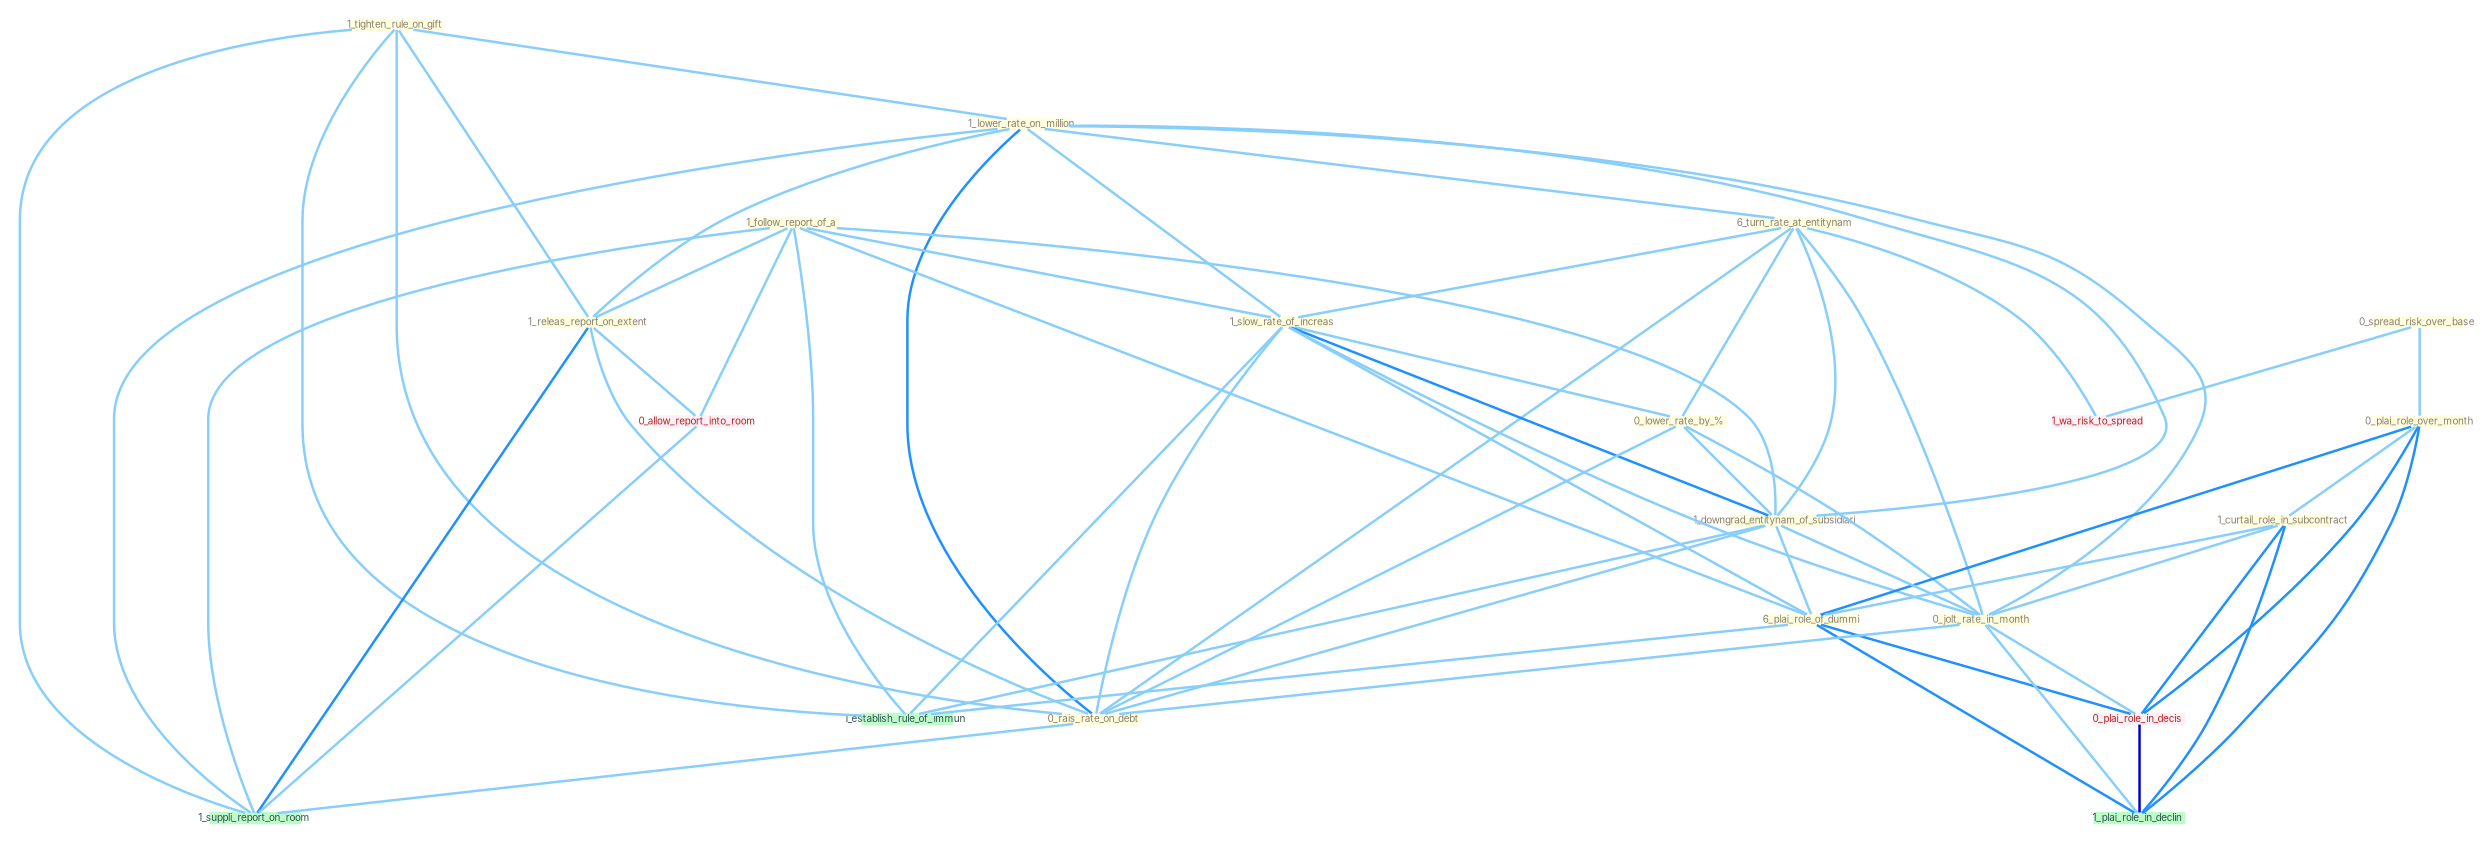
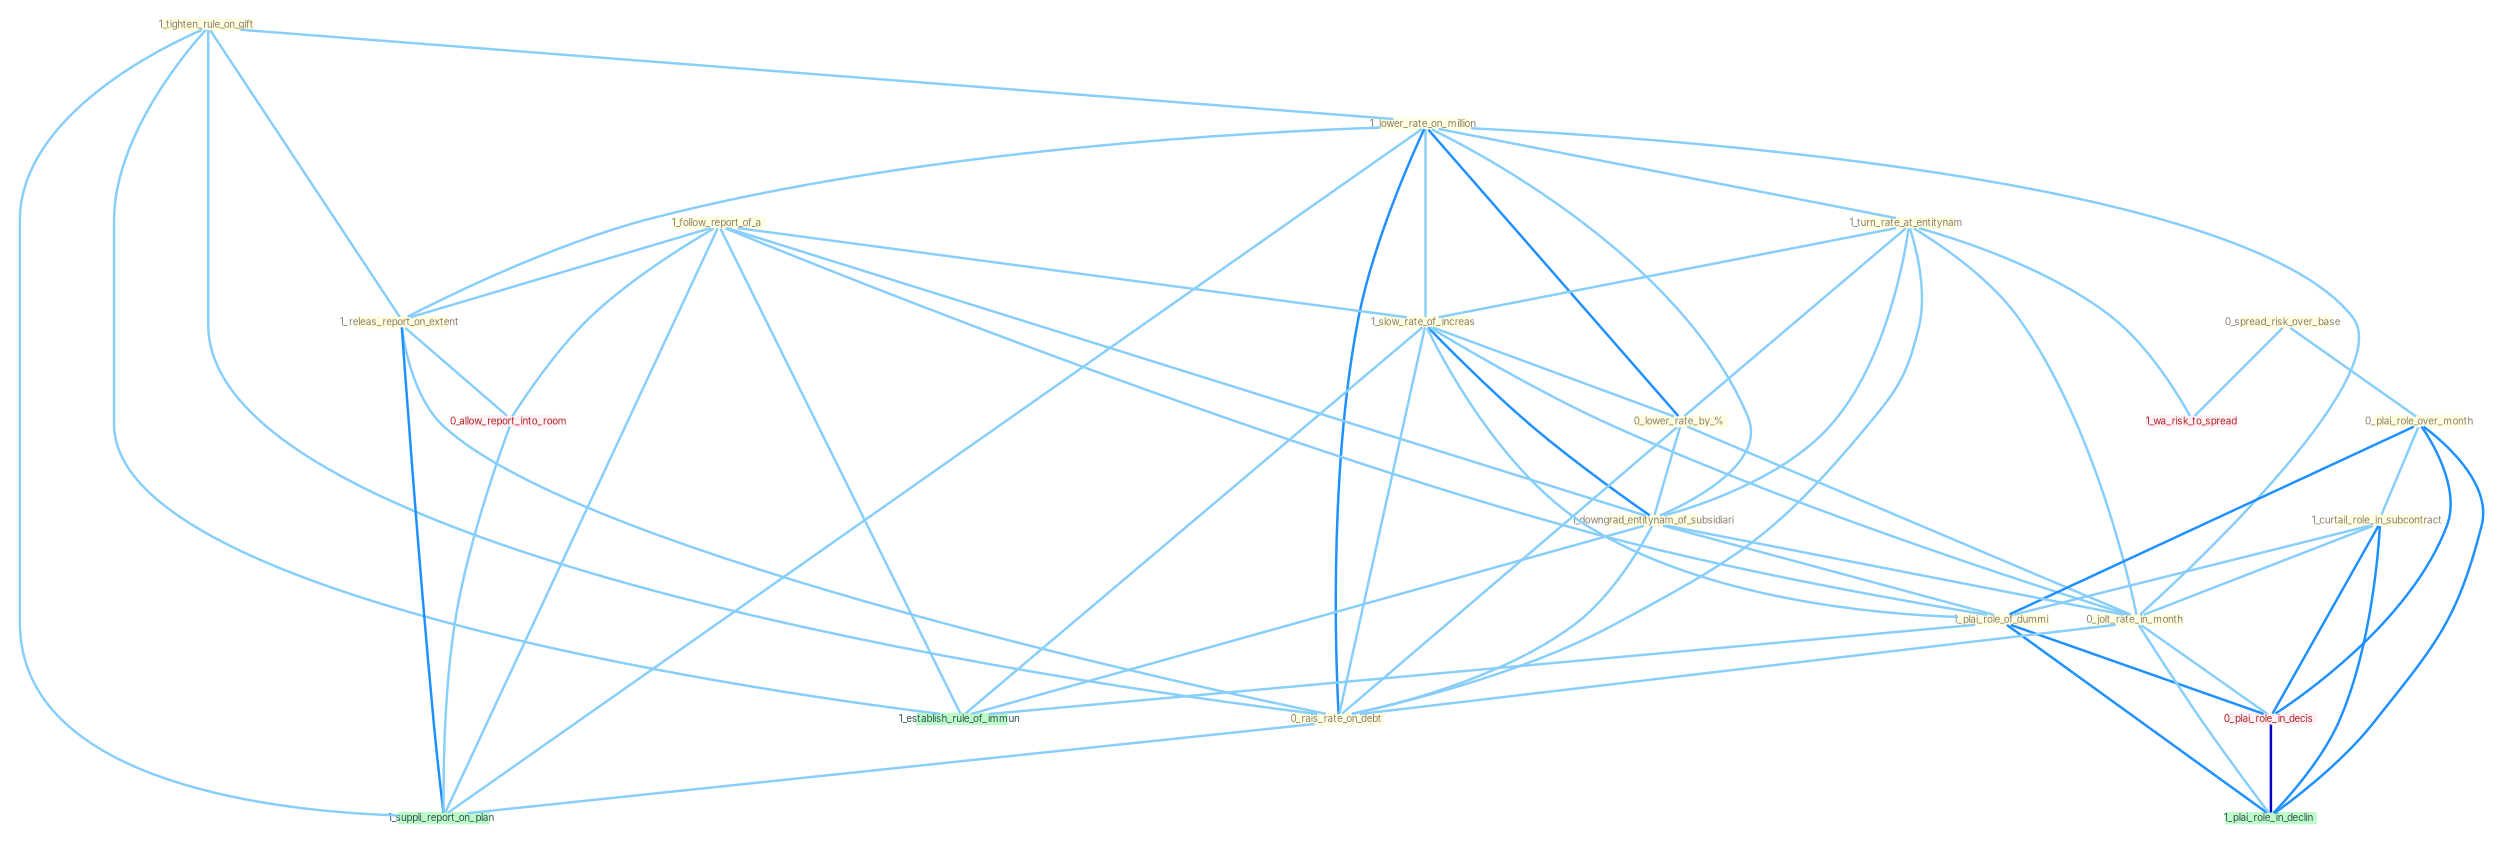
node "6_turn_rate_at_entitynam": label "6_turn_rate_at_entitynam" -> "1_turn_rate_at_entitynam"
edge "1_lower_rate_on_million" -- "0_lower_rate_by_%": added
node "6_plai_role_of_dummi": label "6_plai_role_of_dummi" -> "1_plai_role_of_dummi"
node "1_suppli_report_on_room": label "1_suppli_report_on_room" -> "1_suppli_report_on_plan"
